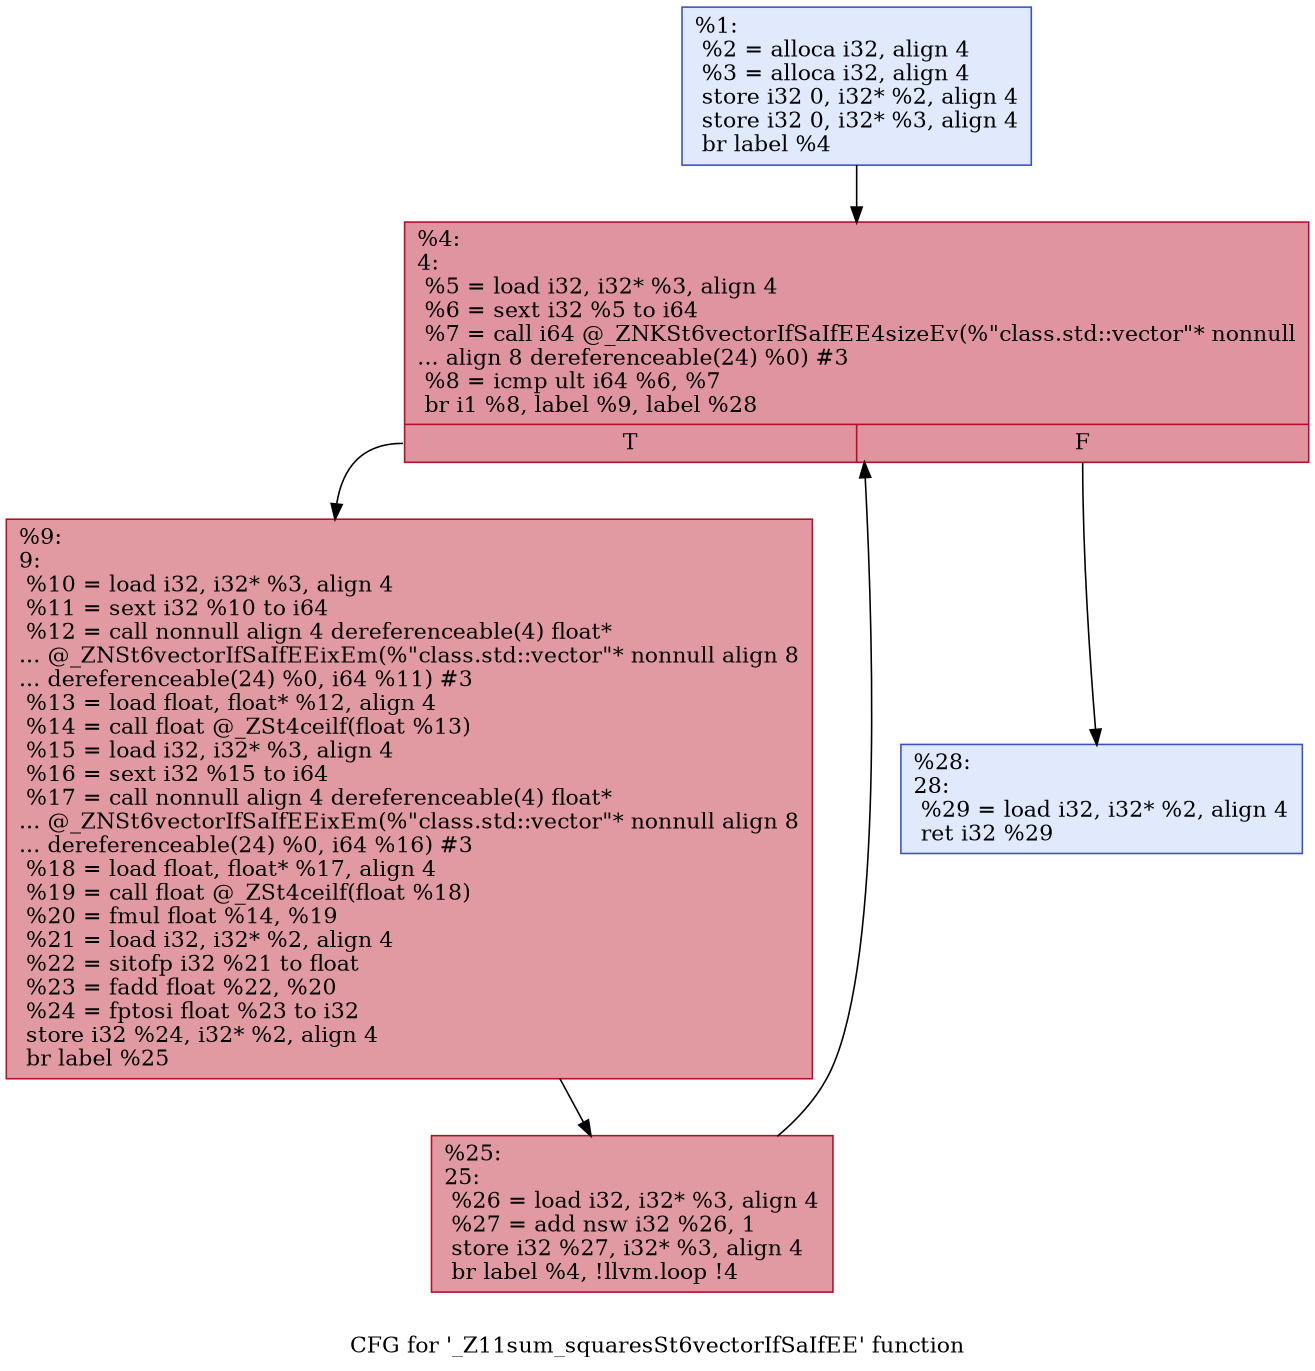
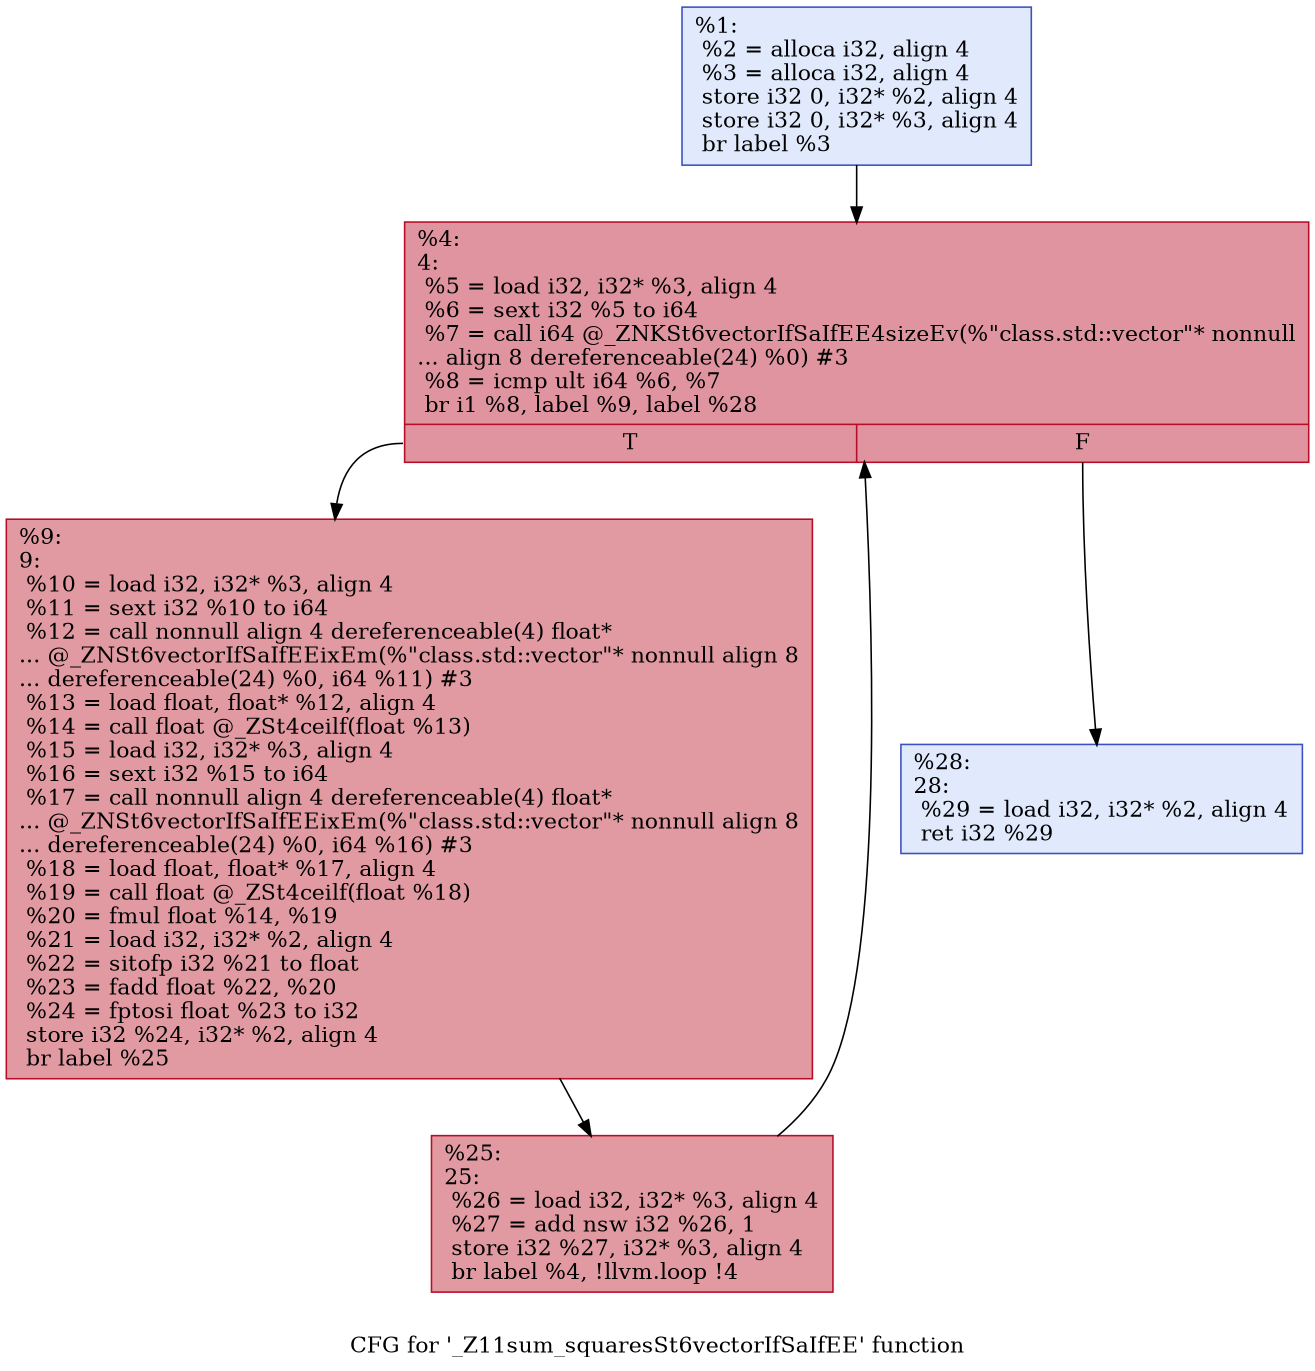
node "%1:": text "br label %4" -> "br label %3"
